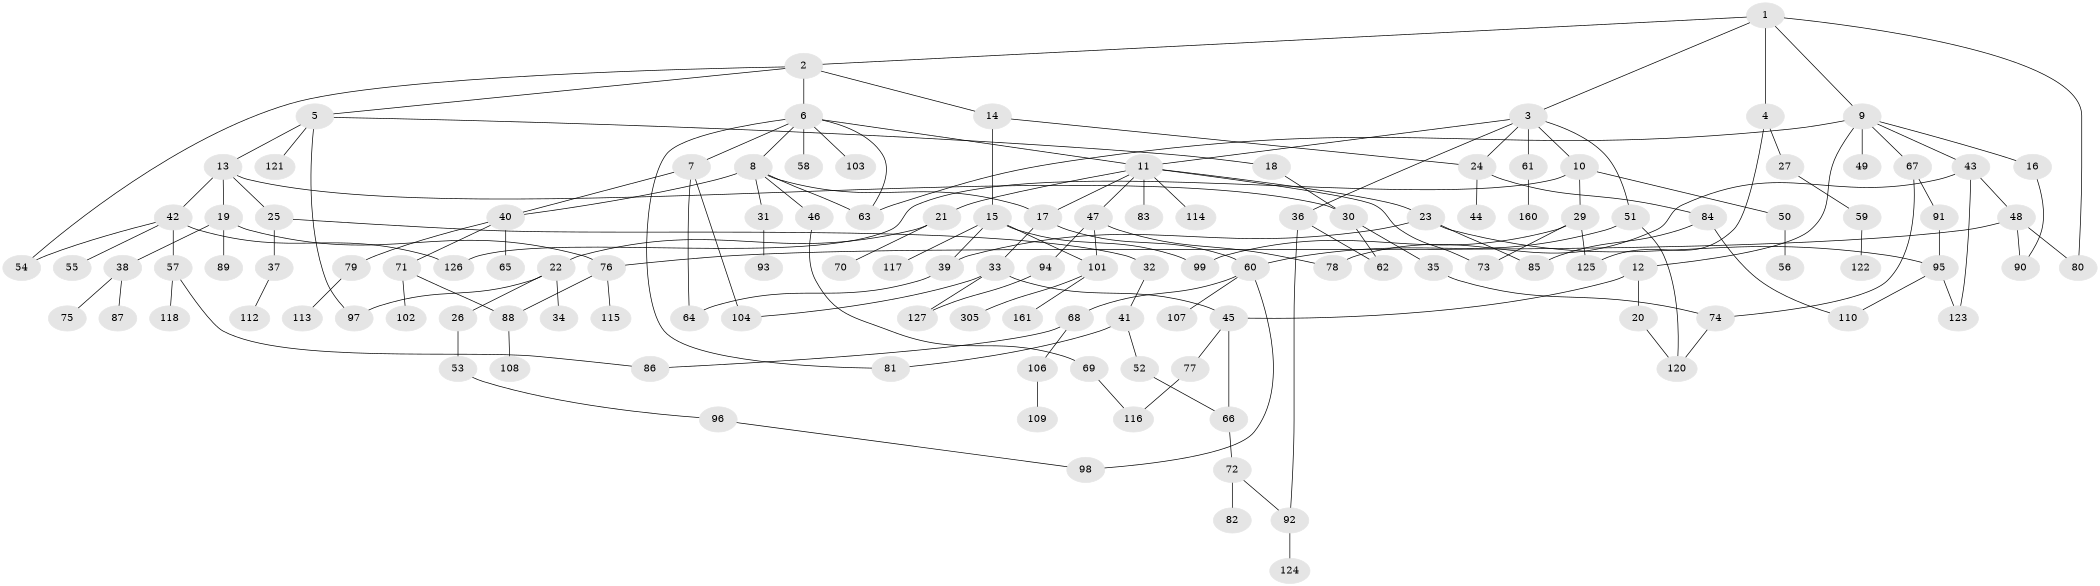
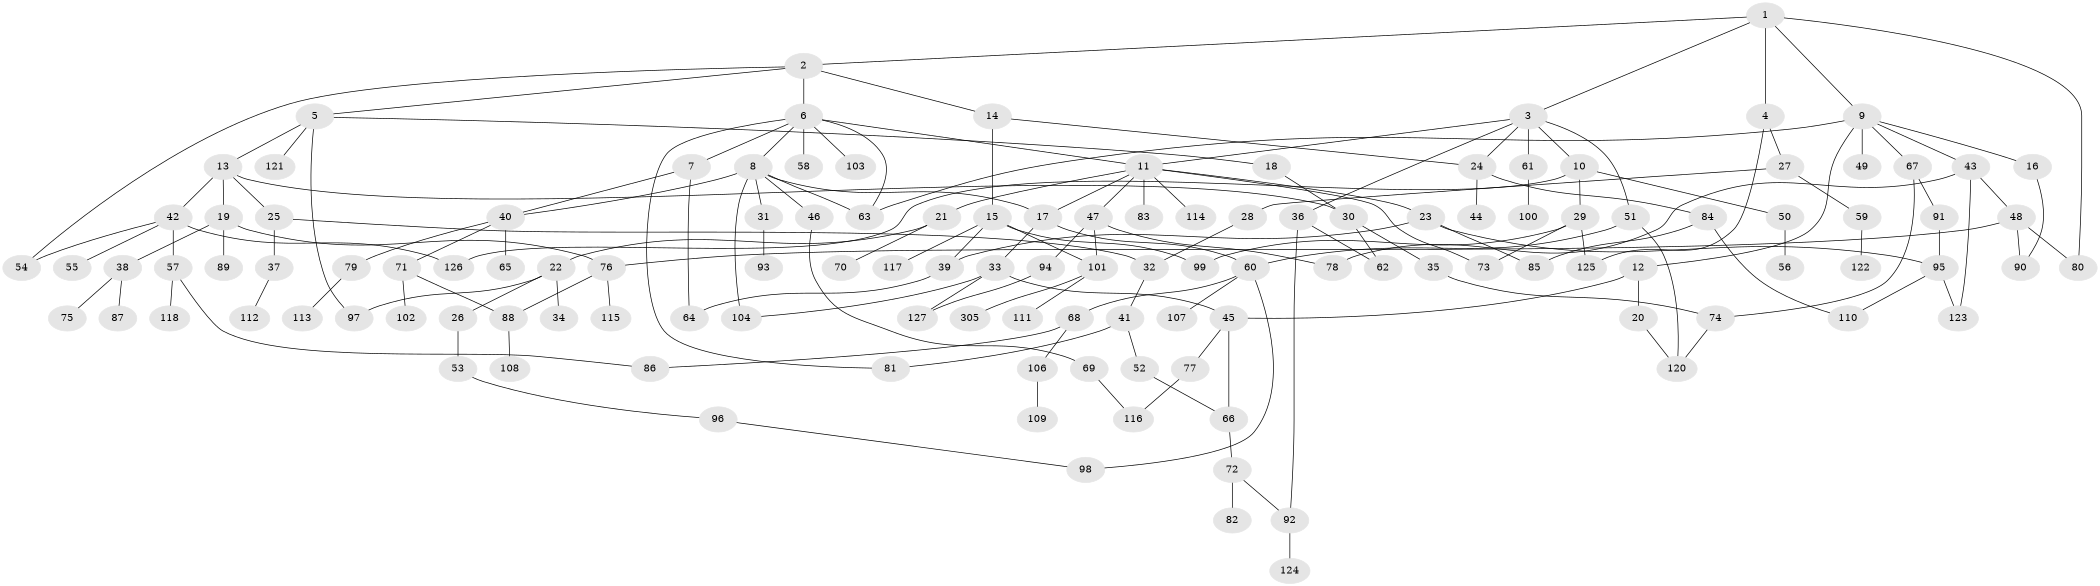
node "28": added
node "160": label "160" -> "100"
edge "7" -- "104": now "8" -- "104"
node "161": label "161" -> "111"
